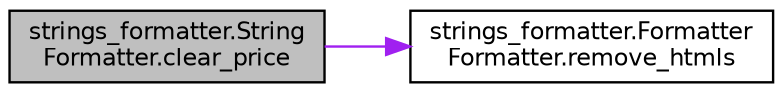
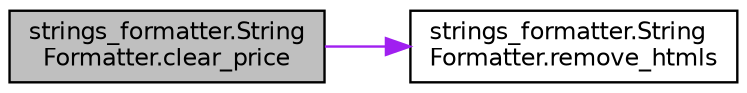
node "strings_formatter.Formatter Formatter.remove_htmls": label "strings_formatter.Formatter Formatter.remove_htmls" -> "strings_formatter.String Formatter.remove_htmls"
